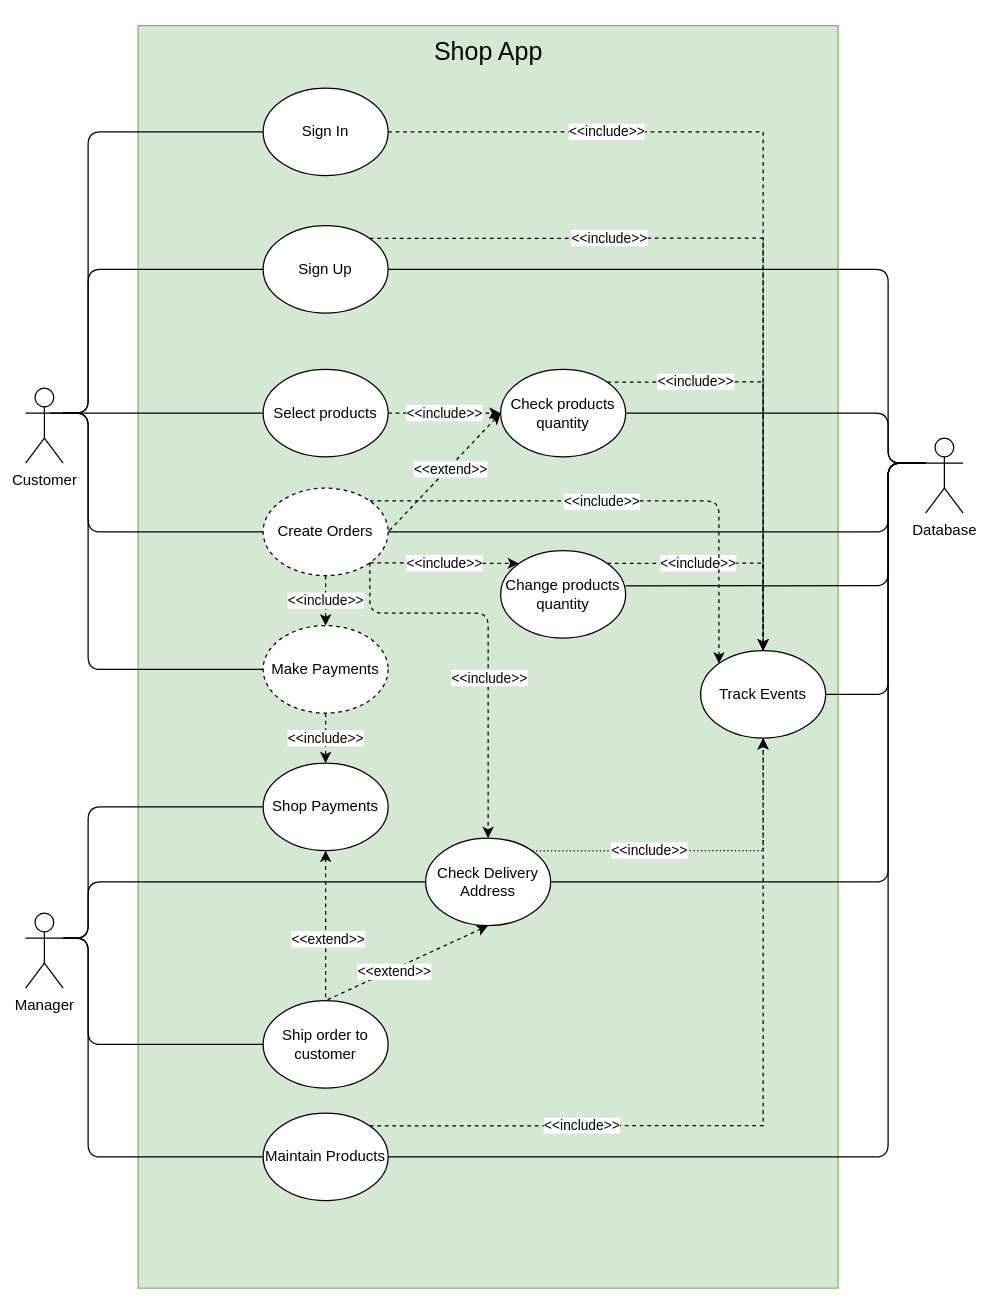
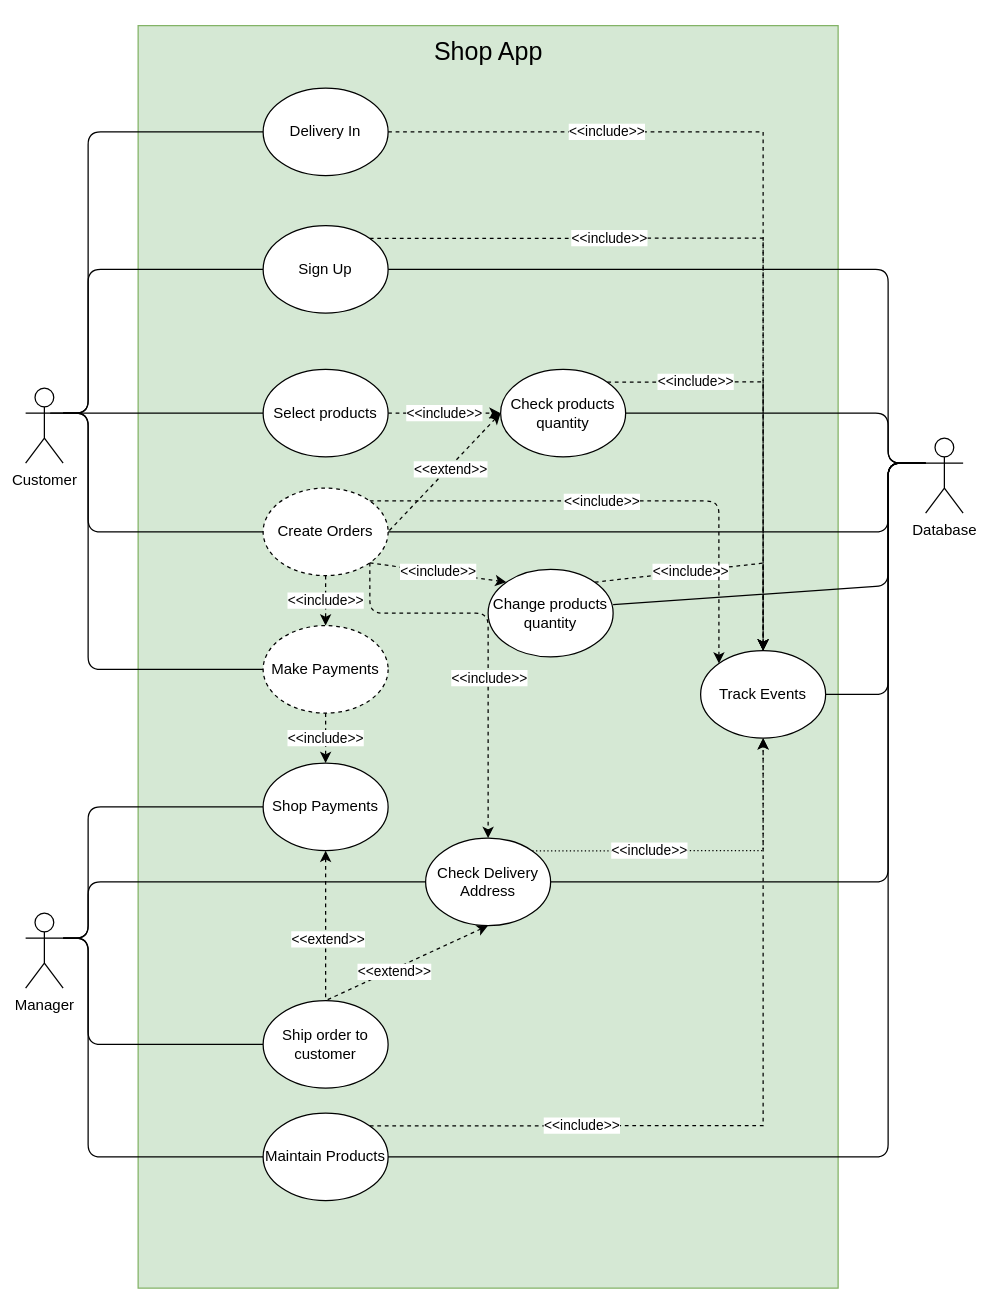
node "Sign In": label "Sign In" -> "Delivery In"
node "Change products quantity": moved (563, 594) -> (551, 613)
